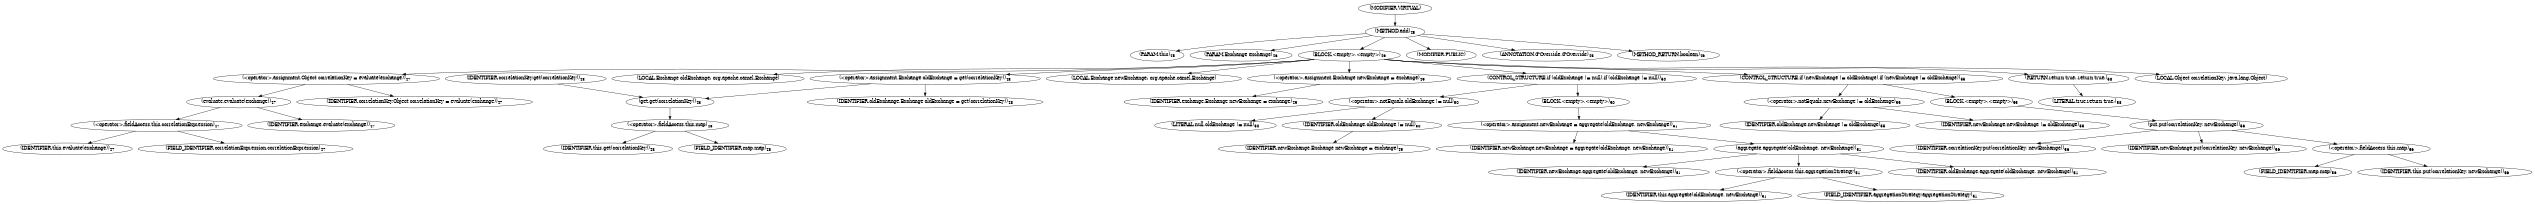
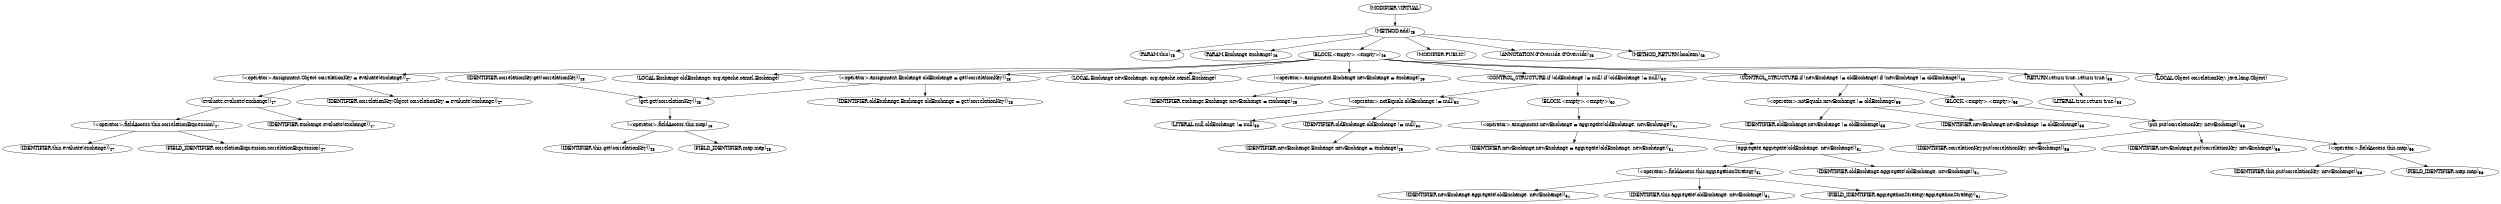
edge "(aggregate,aggregate(oldExchange, newExchange))" -> "(IDENTIFIER,newExchange,aggregate(oldExchange, newExchange))": now "(<operator>.fieldAccess,this.aggregationStrategy)" -> "(IDENTIFIER,newExchange,aggregate(oldExchange, newExchange))"
